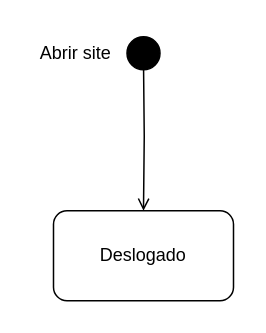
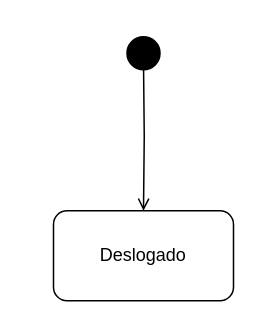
node "Abrir site": removed
